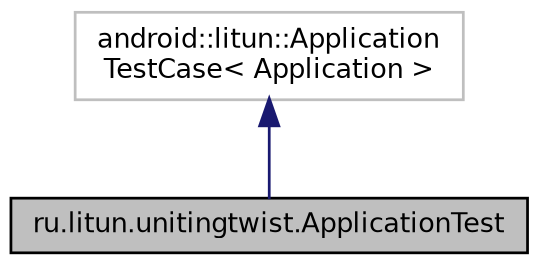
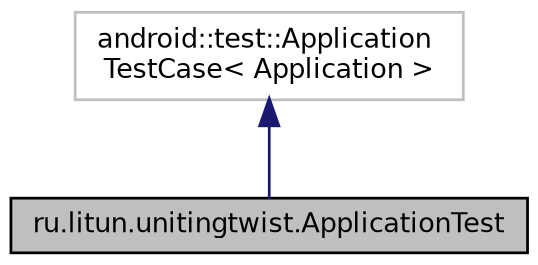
node "android::litun::Application TestCase< Application >": label "android::litun::Application TestCase< Application >" -> "android::test::Application TestCase< Application >"
